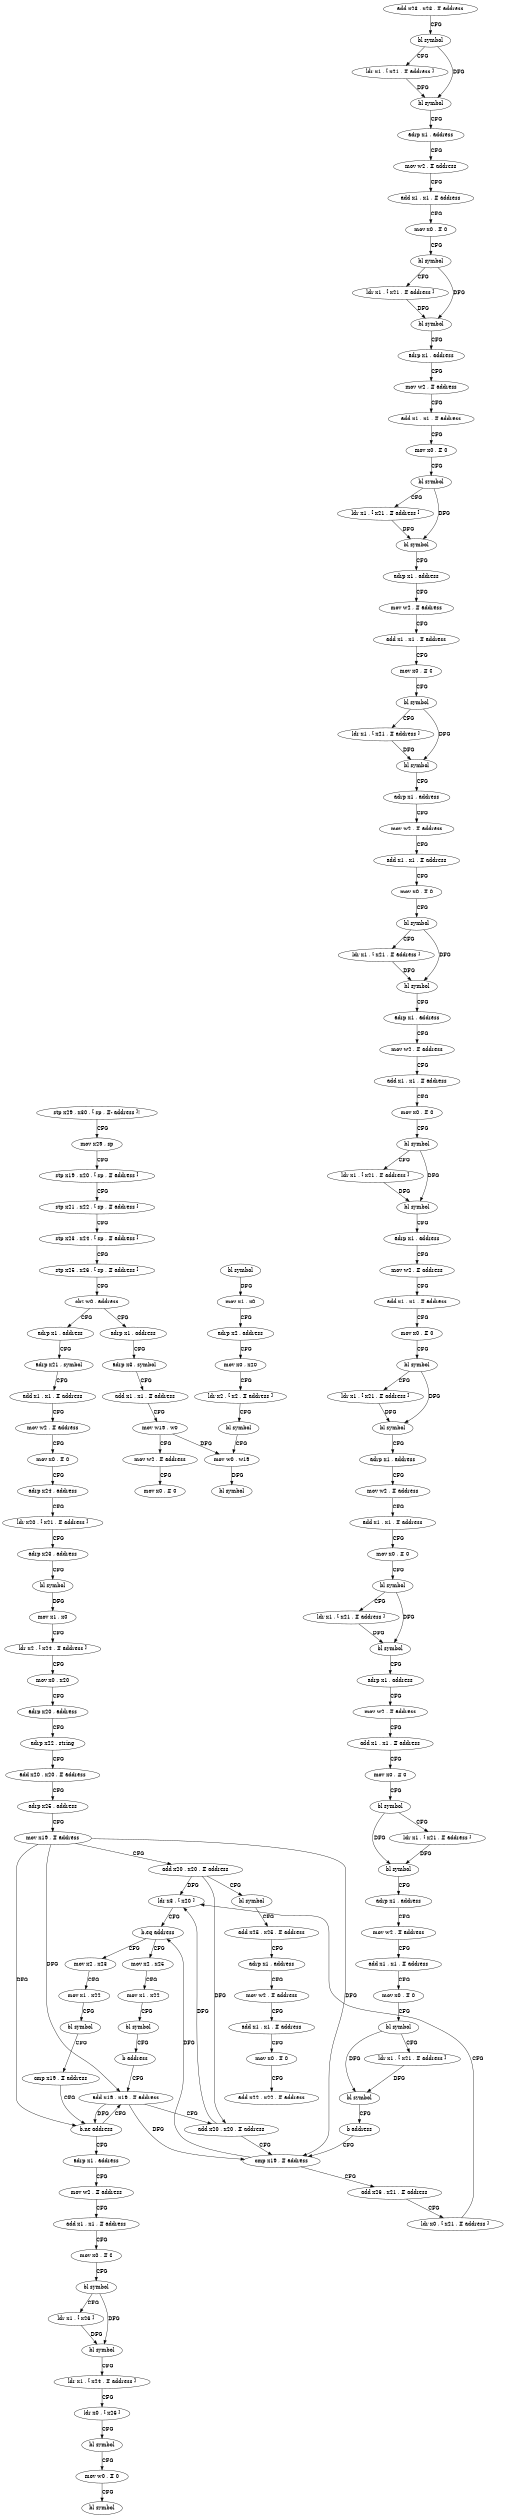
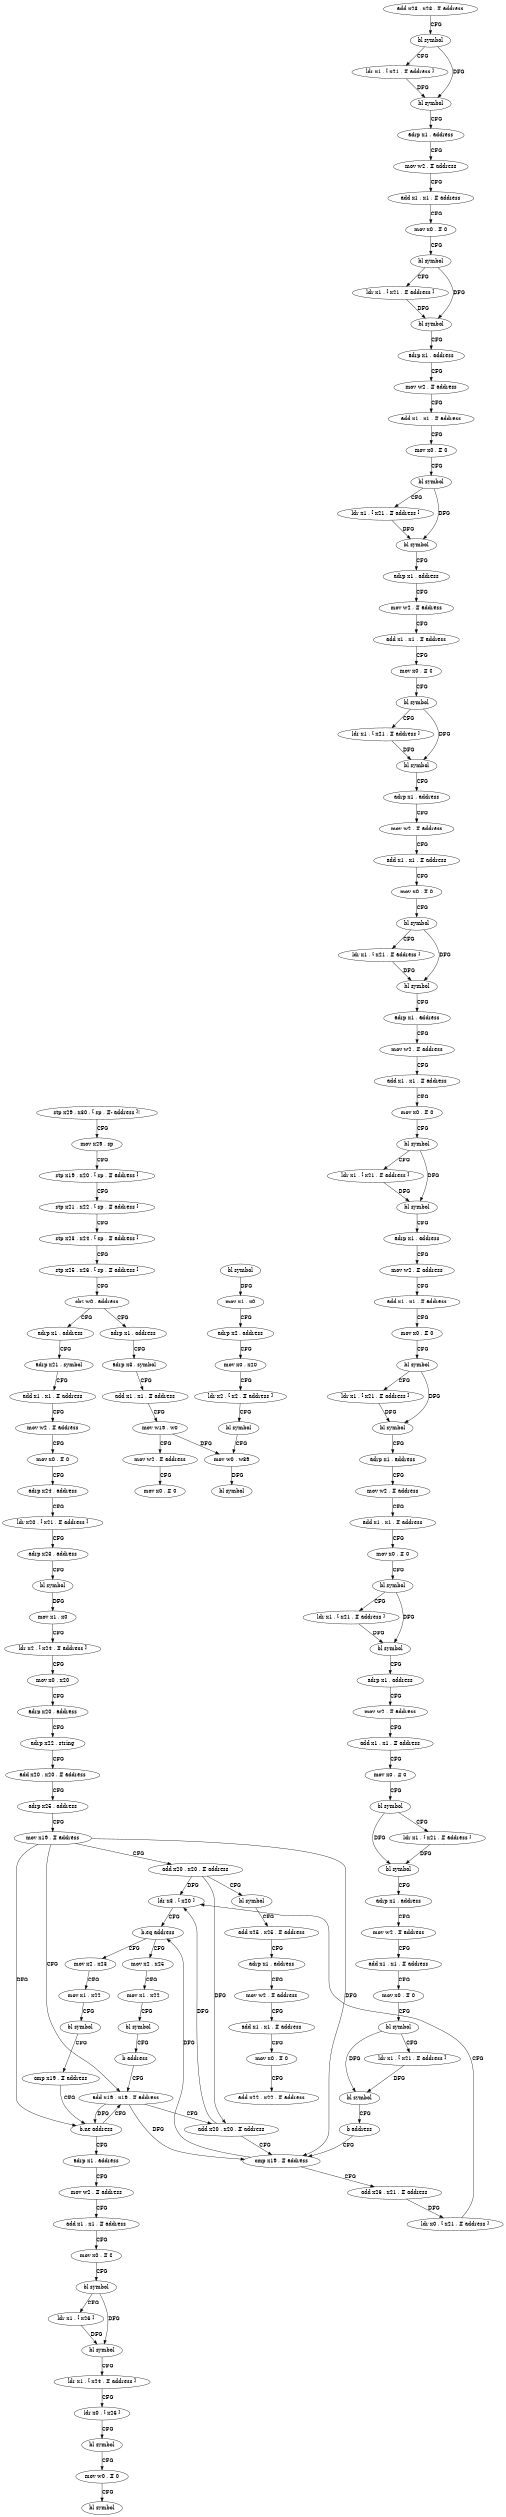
node "mov w0 , w19": label "mov w0 , w19" -> "mov w0 , w89"
edge "mov x19 , # address" -> "add x19 , x19 , # address": label "DFG" -> "CFG"
edge "add x26 , x21 , # address" -> "ldr x0 , [ x21 , # address ]": label "CFG" -> "DFG"
